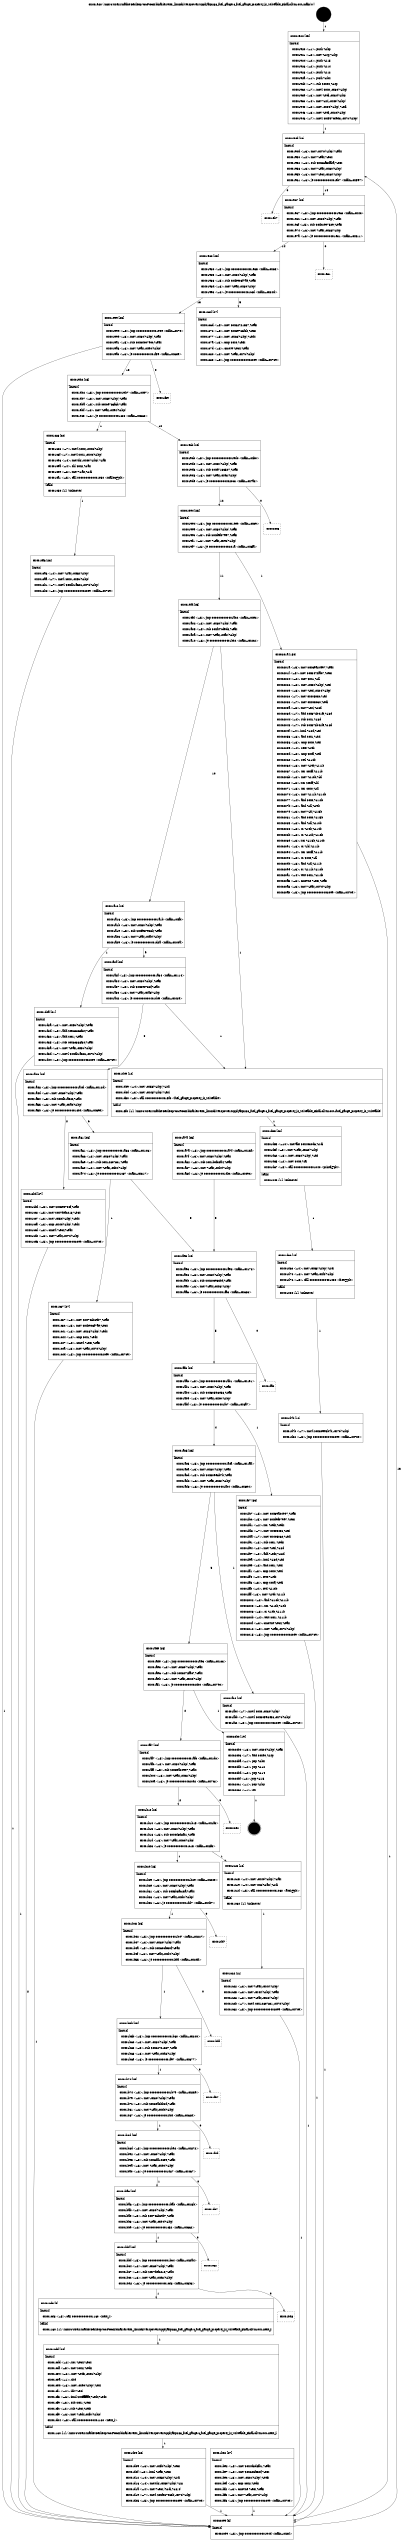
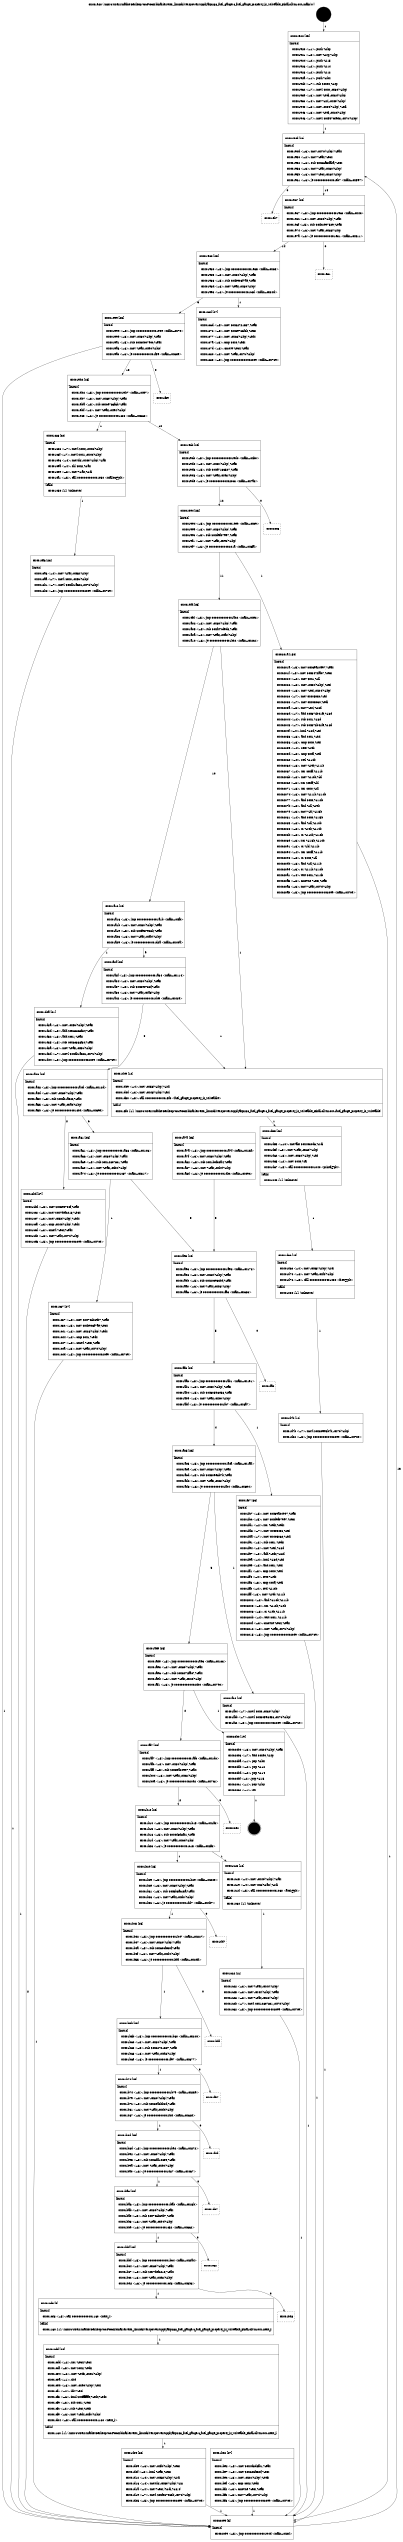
edge "0x401980 [25]" -> "0x401999 [25]": label " 13" -> " 3"
edge "0x401980 [25]" -> "0x401c6d [27]": label " 5" -> " 1"
